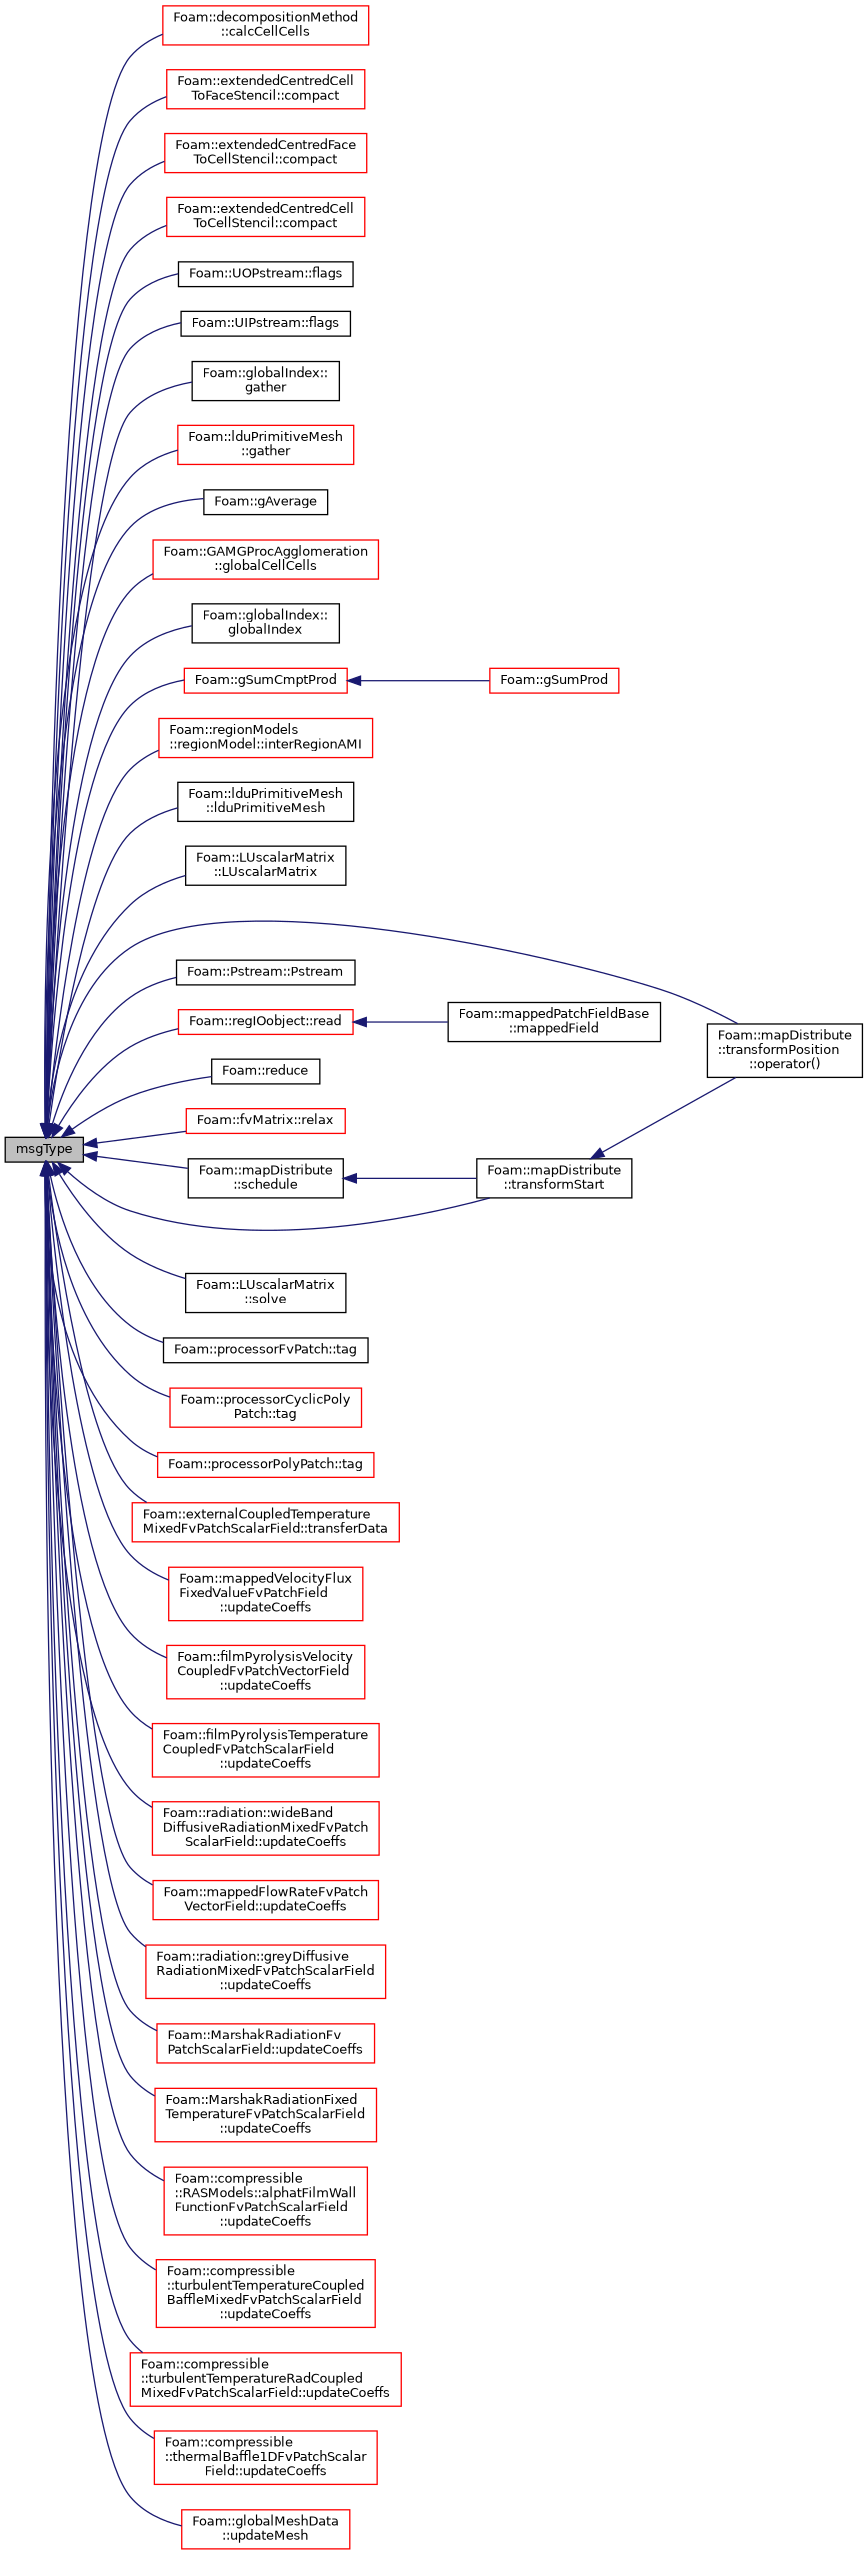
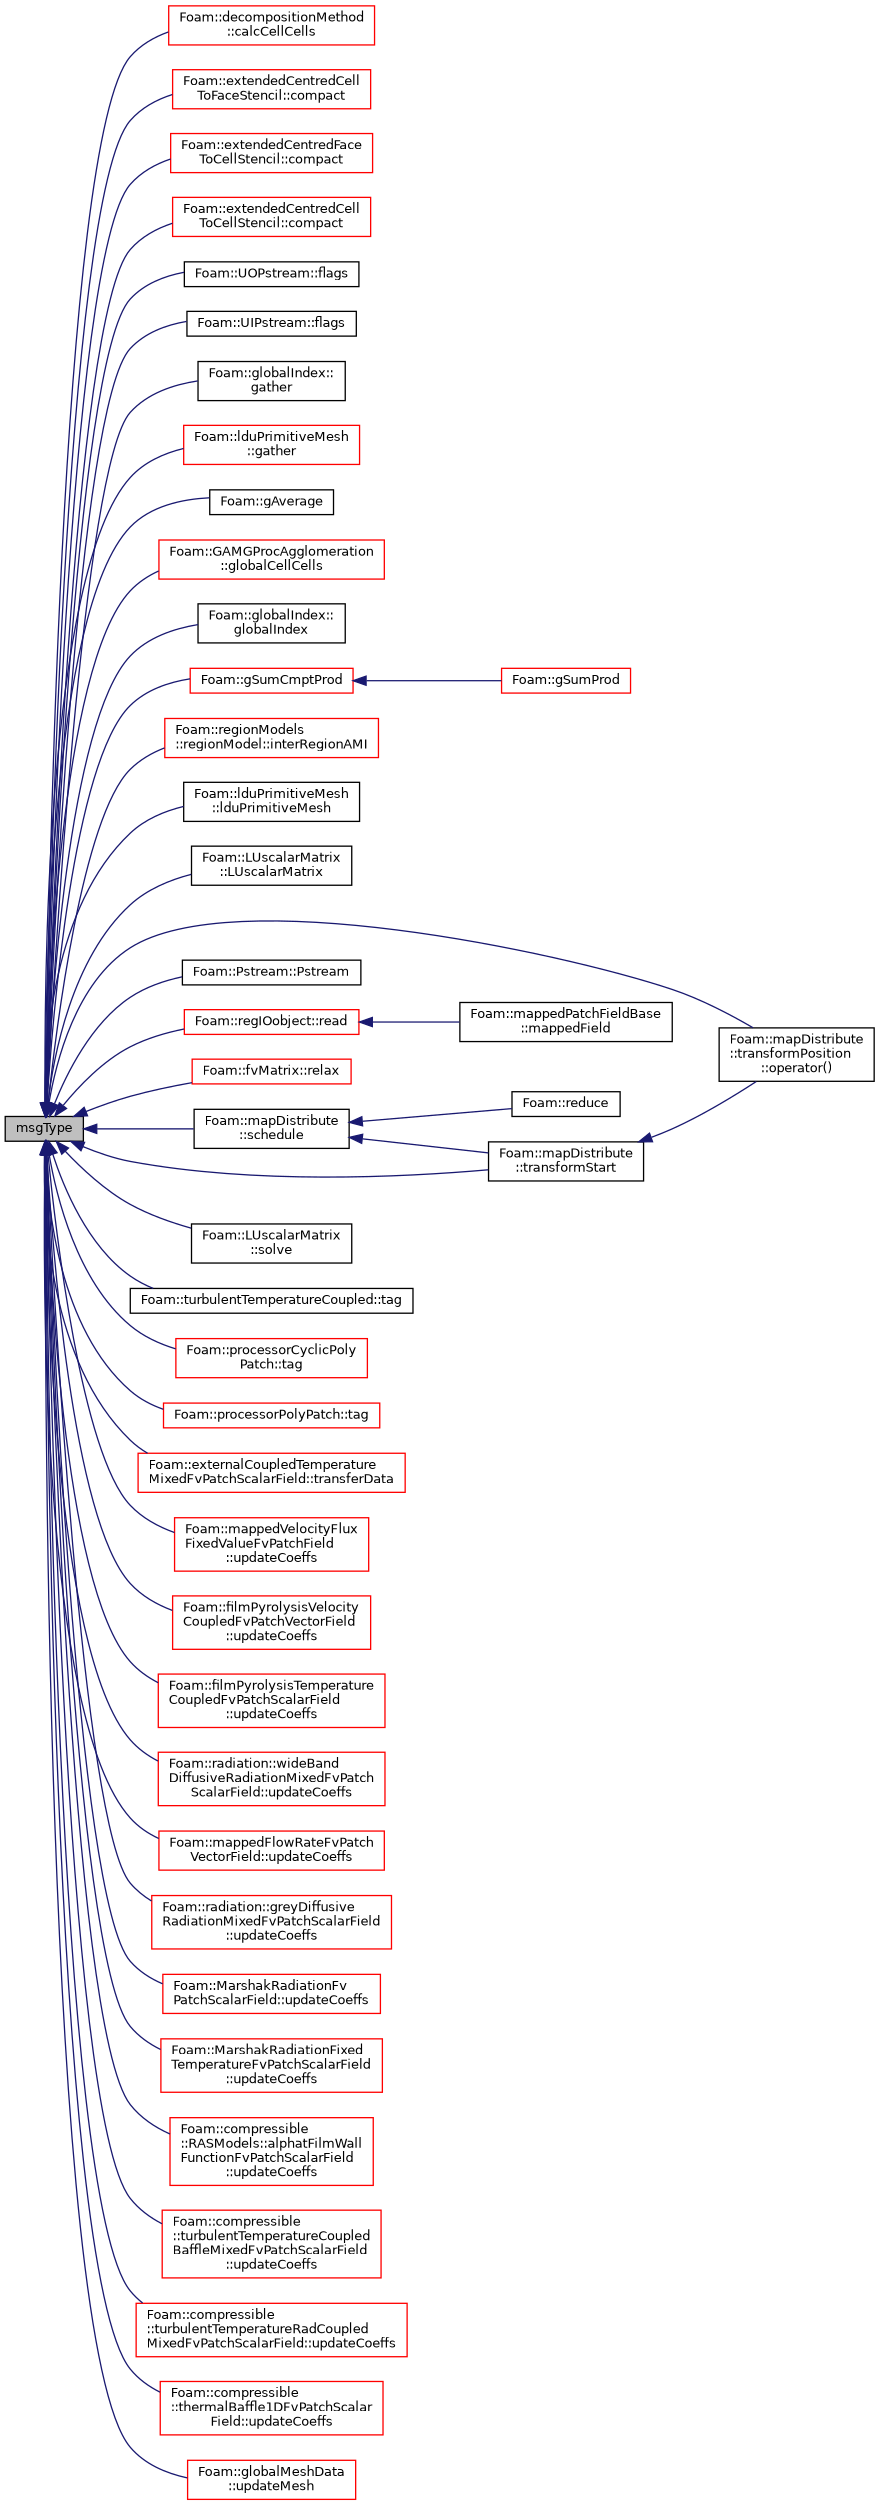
edge "Foam::reduce" -> "msgType": now "Foam::reduce" -> "Foam::mapDistribute ::schedule"
node "Foam::processorFvPatch::tag": label "Foam::processorFvPatch::tag" -> "Foam::turbulentTemperatureCoupled::tag"
